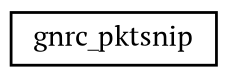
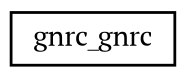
node "gnrc_pktsnip": label "gnrc_pktsnip" -> "gnrc_gnrc"
